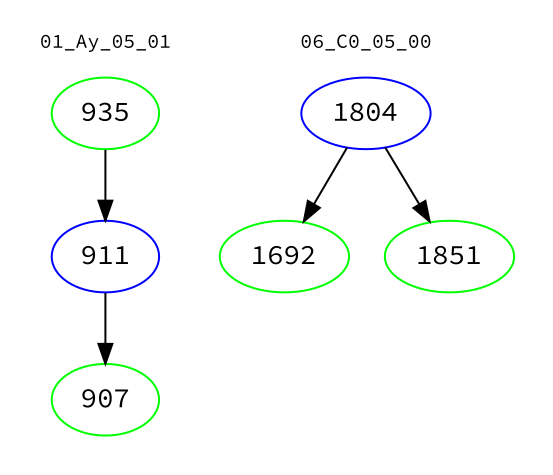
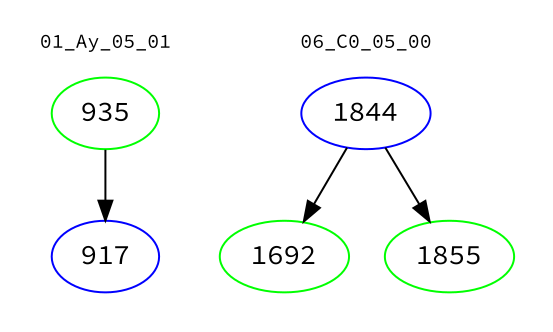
node "1804": label "1804" -> "1844"
node "911": label "911" -> "917"
node "1851": label "1851" -> "1855"
node "907": removed
